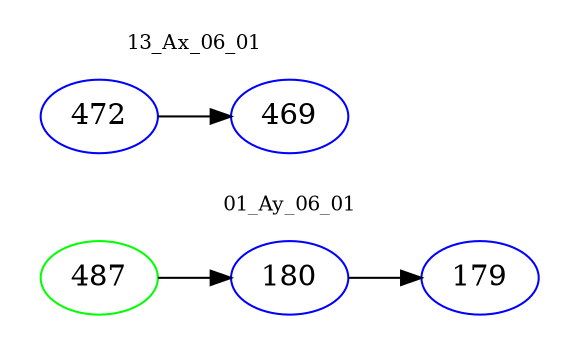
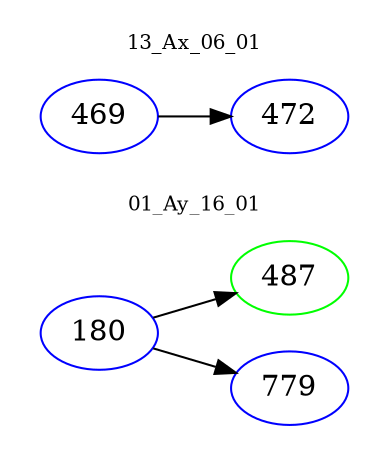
edge "472" -> "469": reversed
cluster "01_Ay_06_01": label "01_Ay_06_01" -> "01_Ay_16_01"
edge "487" -> "180": reversed
node "179": label "179" -> "779"
